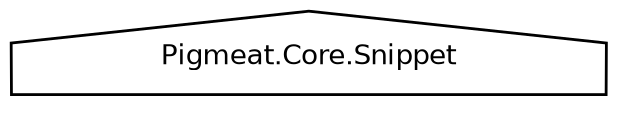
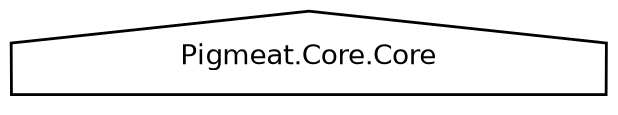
node "Pigmeat.Core.Snippet": label "Pigmeat.Core.Snippet" -> "Pigmeat.Core.Core"
